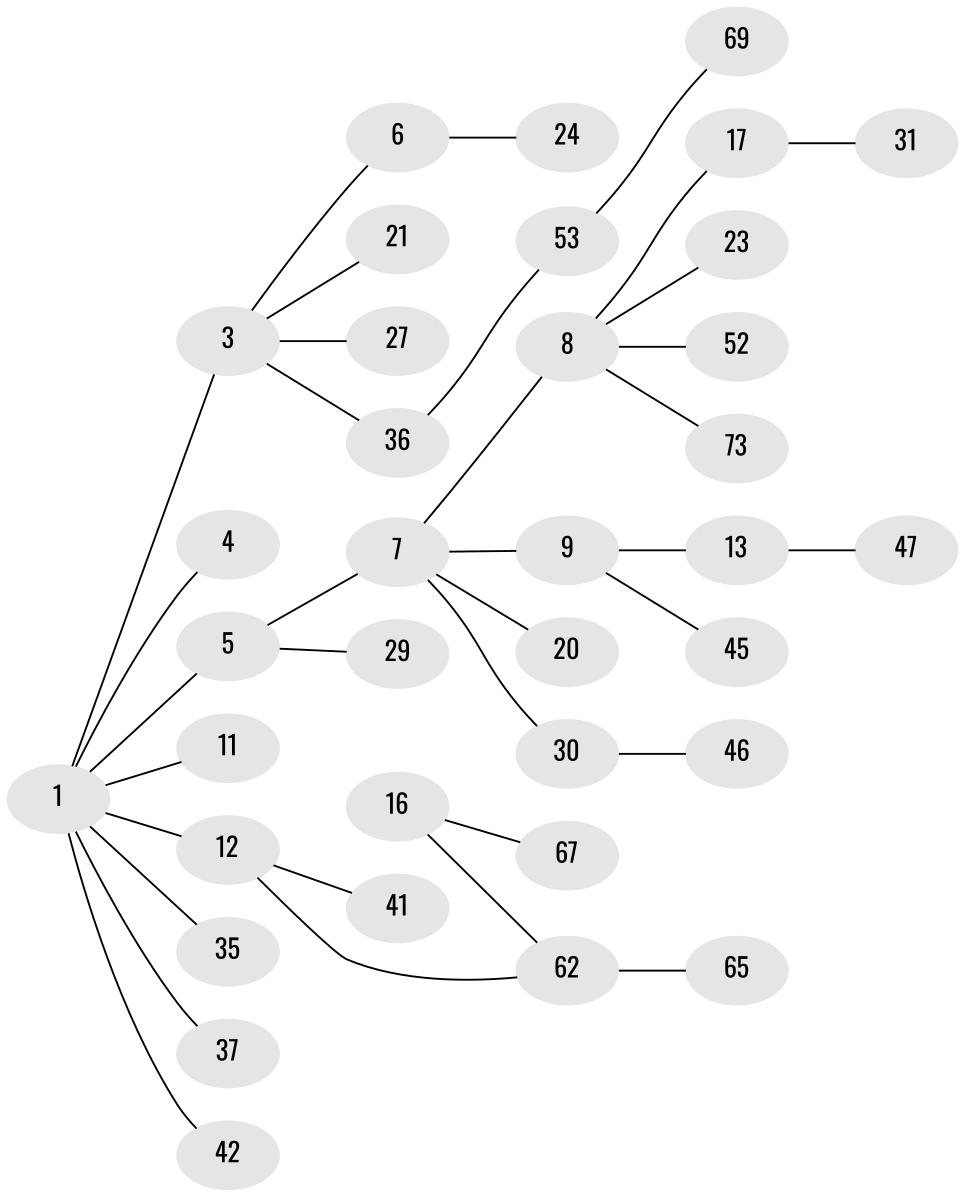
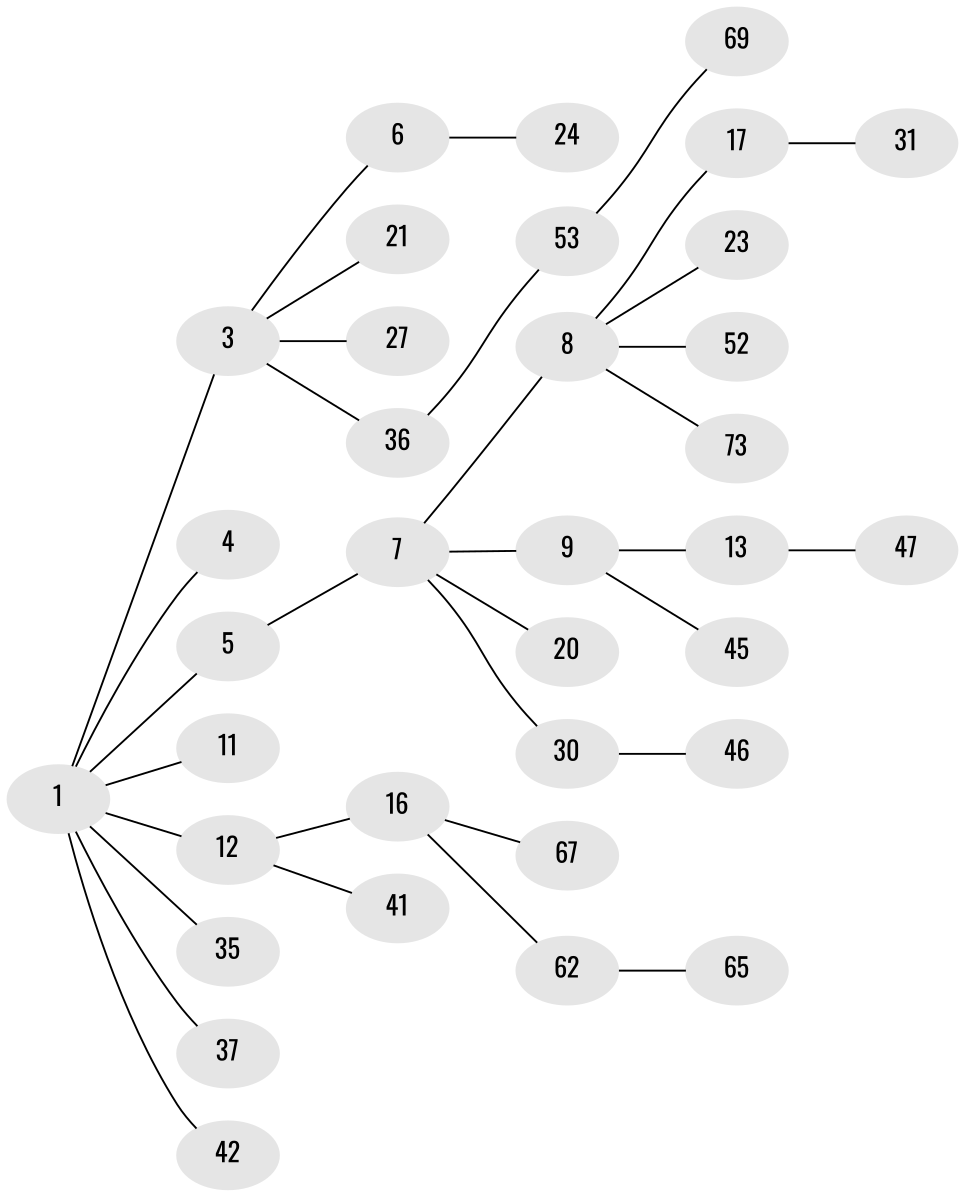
node "29": removed
edge "12" -- "62": now "12" -- "16"
